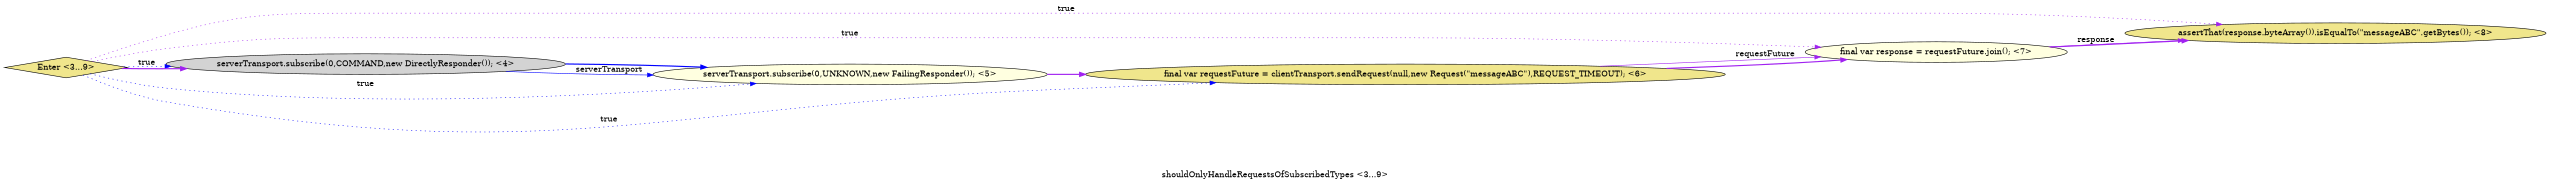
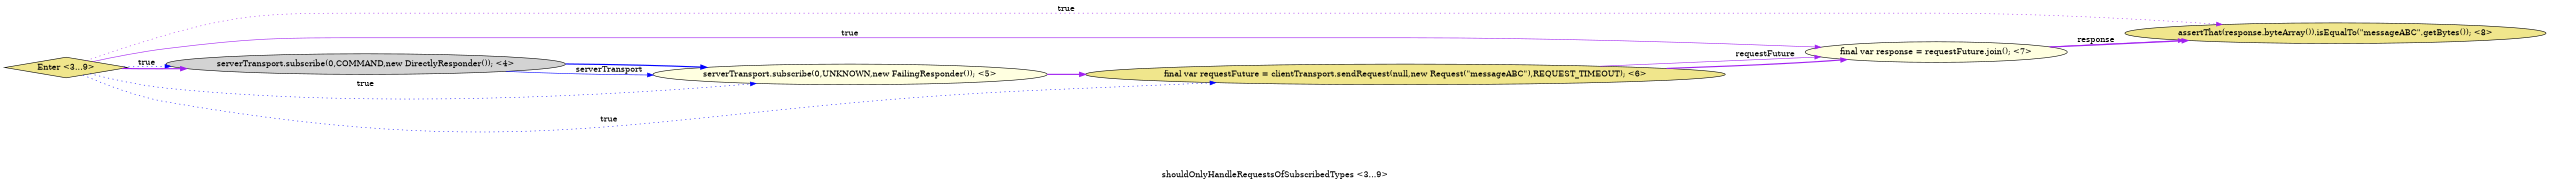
edge "Enter <3...9>" -> "final var response = requestFuture.join(); <7>": style dotted -> solid
